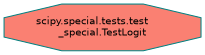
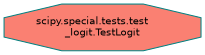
node "scipy.special.tests.test _special.TestLogit": label "scipy.special.tests.test _special.TestLogit" -> "scipy.special.tests.test _logit.TestLogit"
